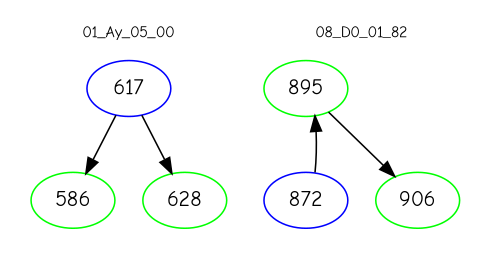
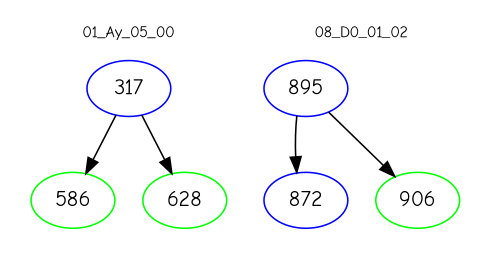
cluster "08_D0_01_82": label "08_D0_01_82" -> "08_D0_01_02"
node "617": label "617" -> "317"
node "895": color green -> blue
edge "872" -> "895": reversed
